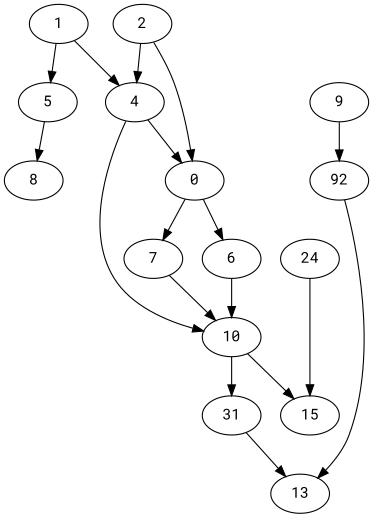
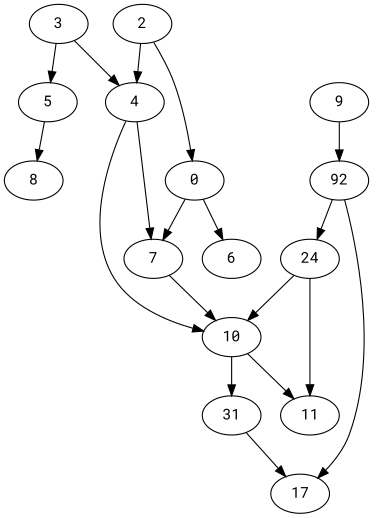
node "1": label "1" -> "3"
edge "4" -> "0": now "4" -> "7"
edge "92" -> "24": added
edge "6" -> "10": now "24" -> "10"
node "15": label "15" -> "11"
node "13": label "13" -> "17"
